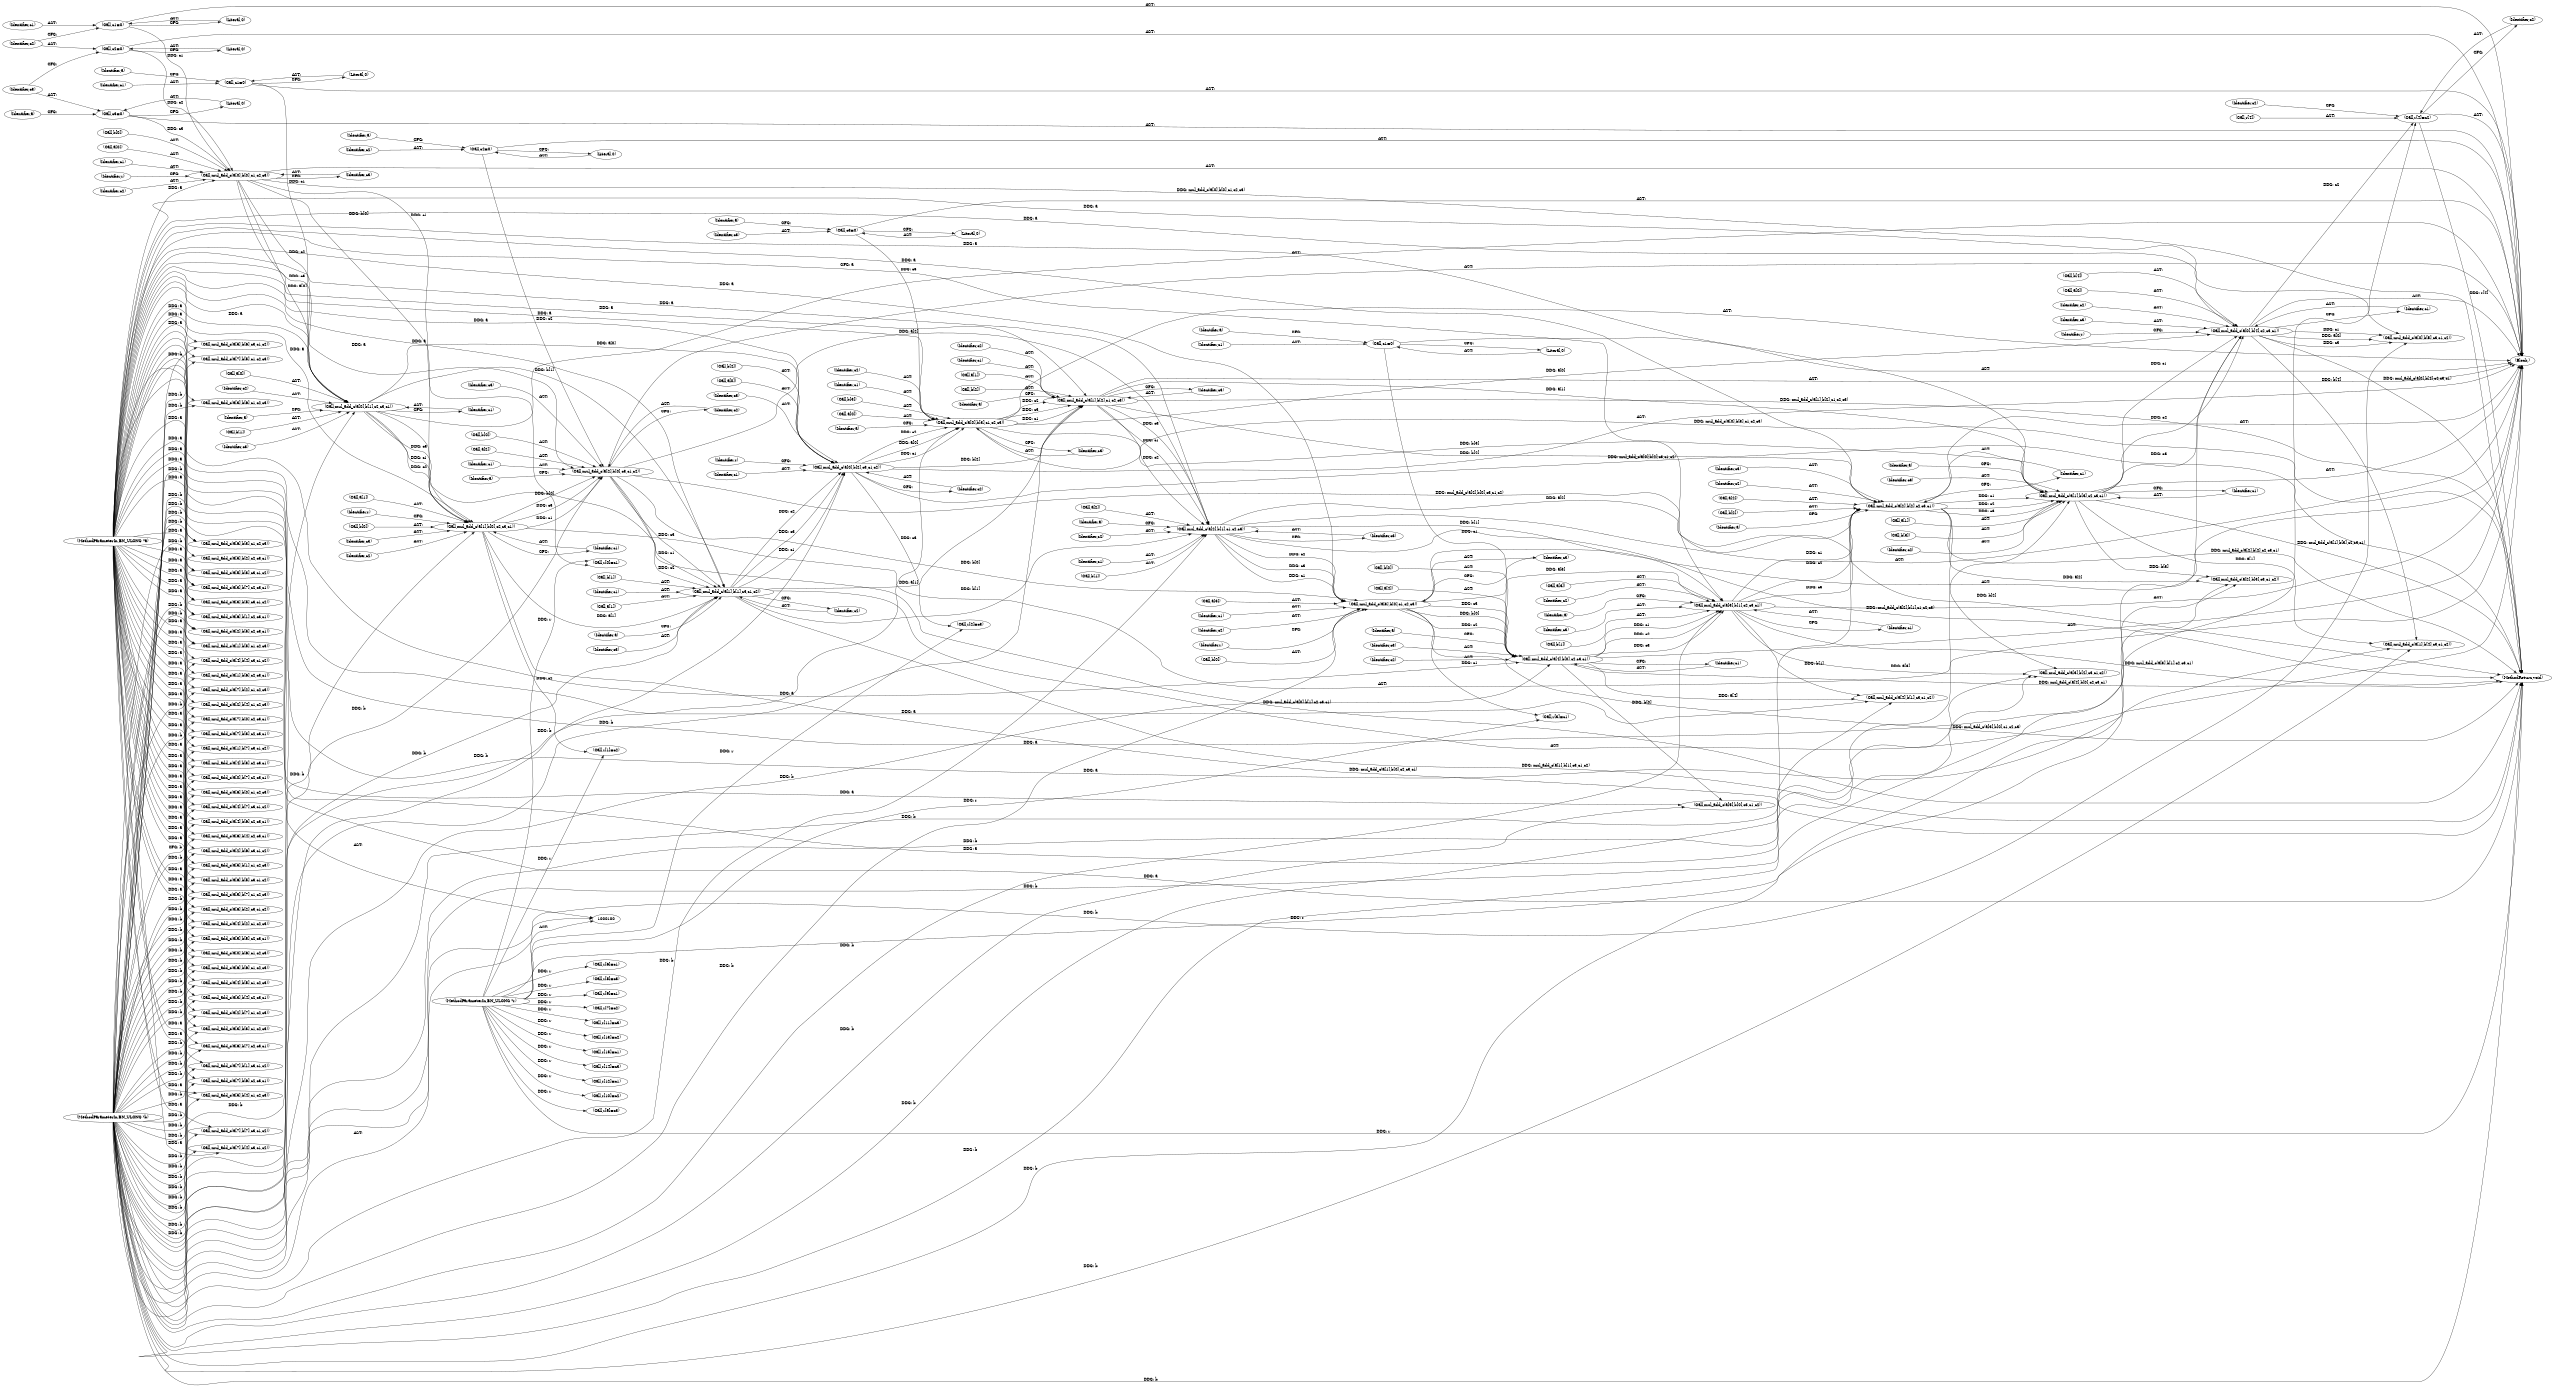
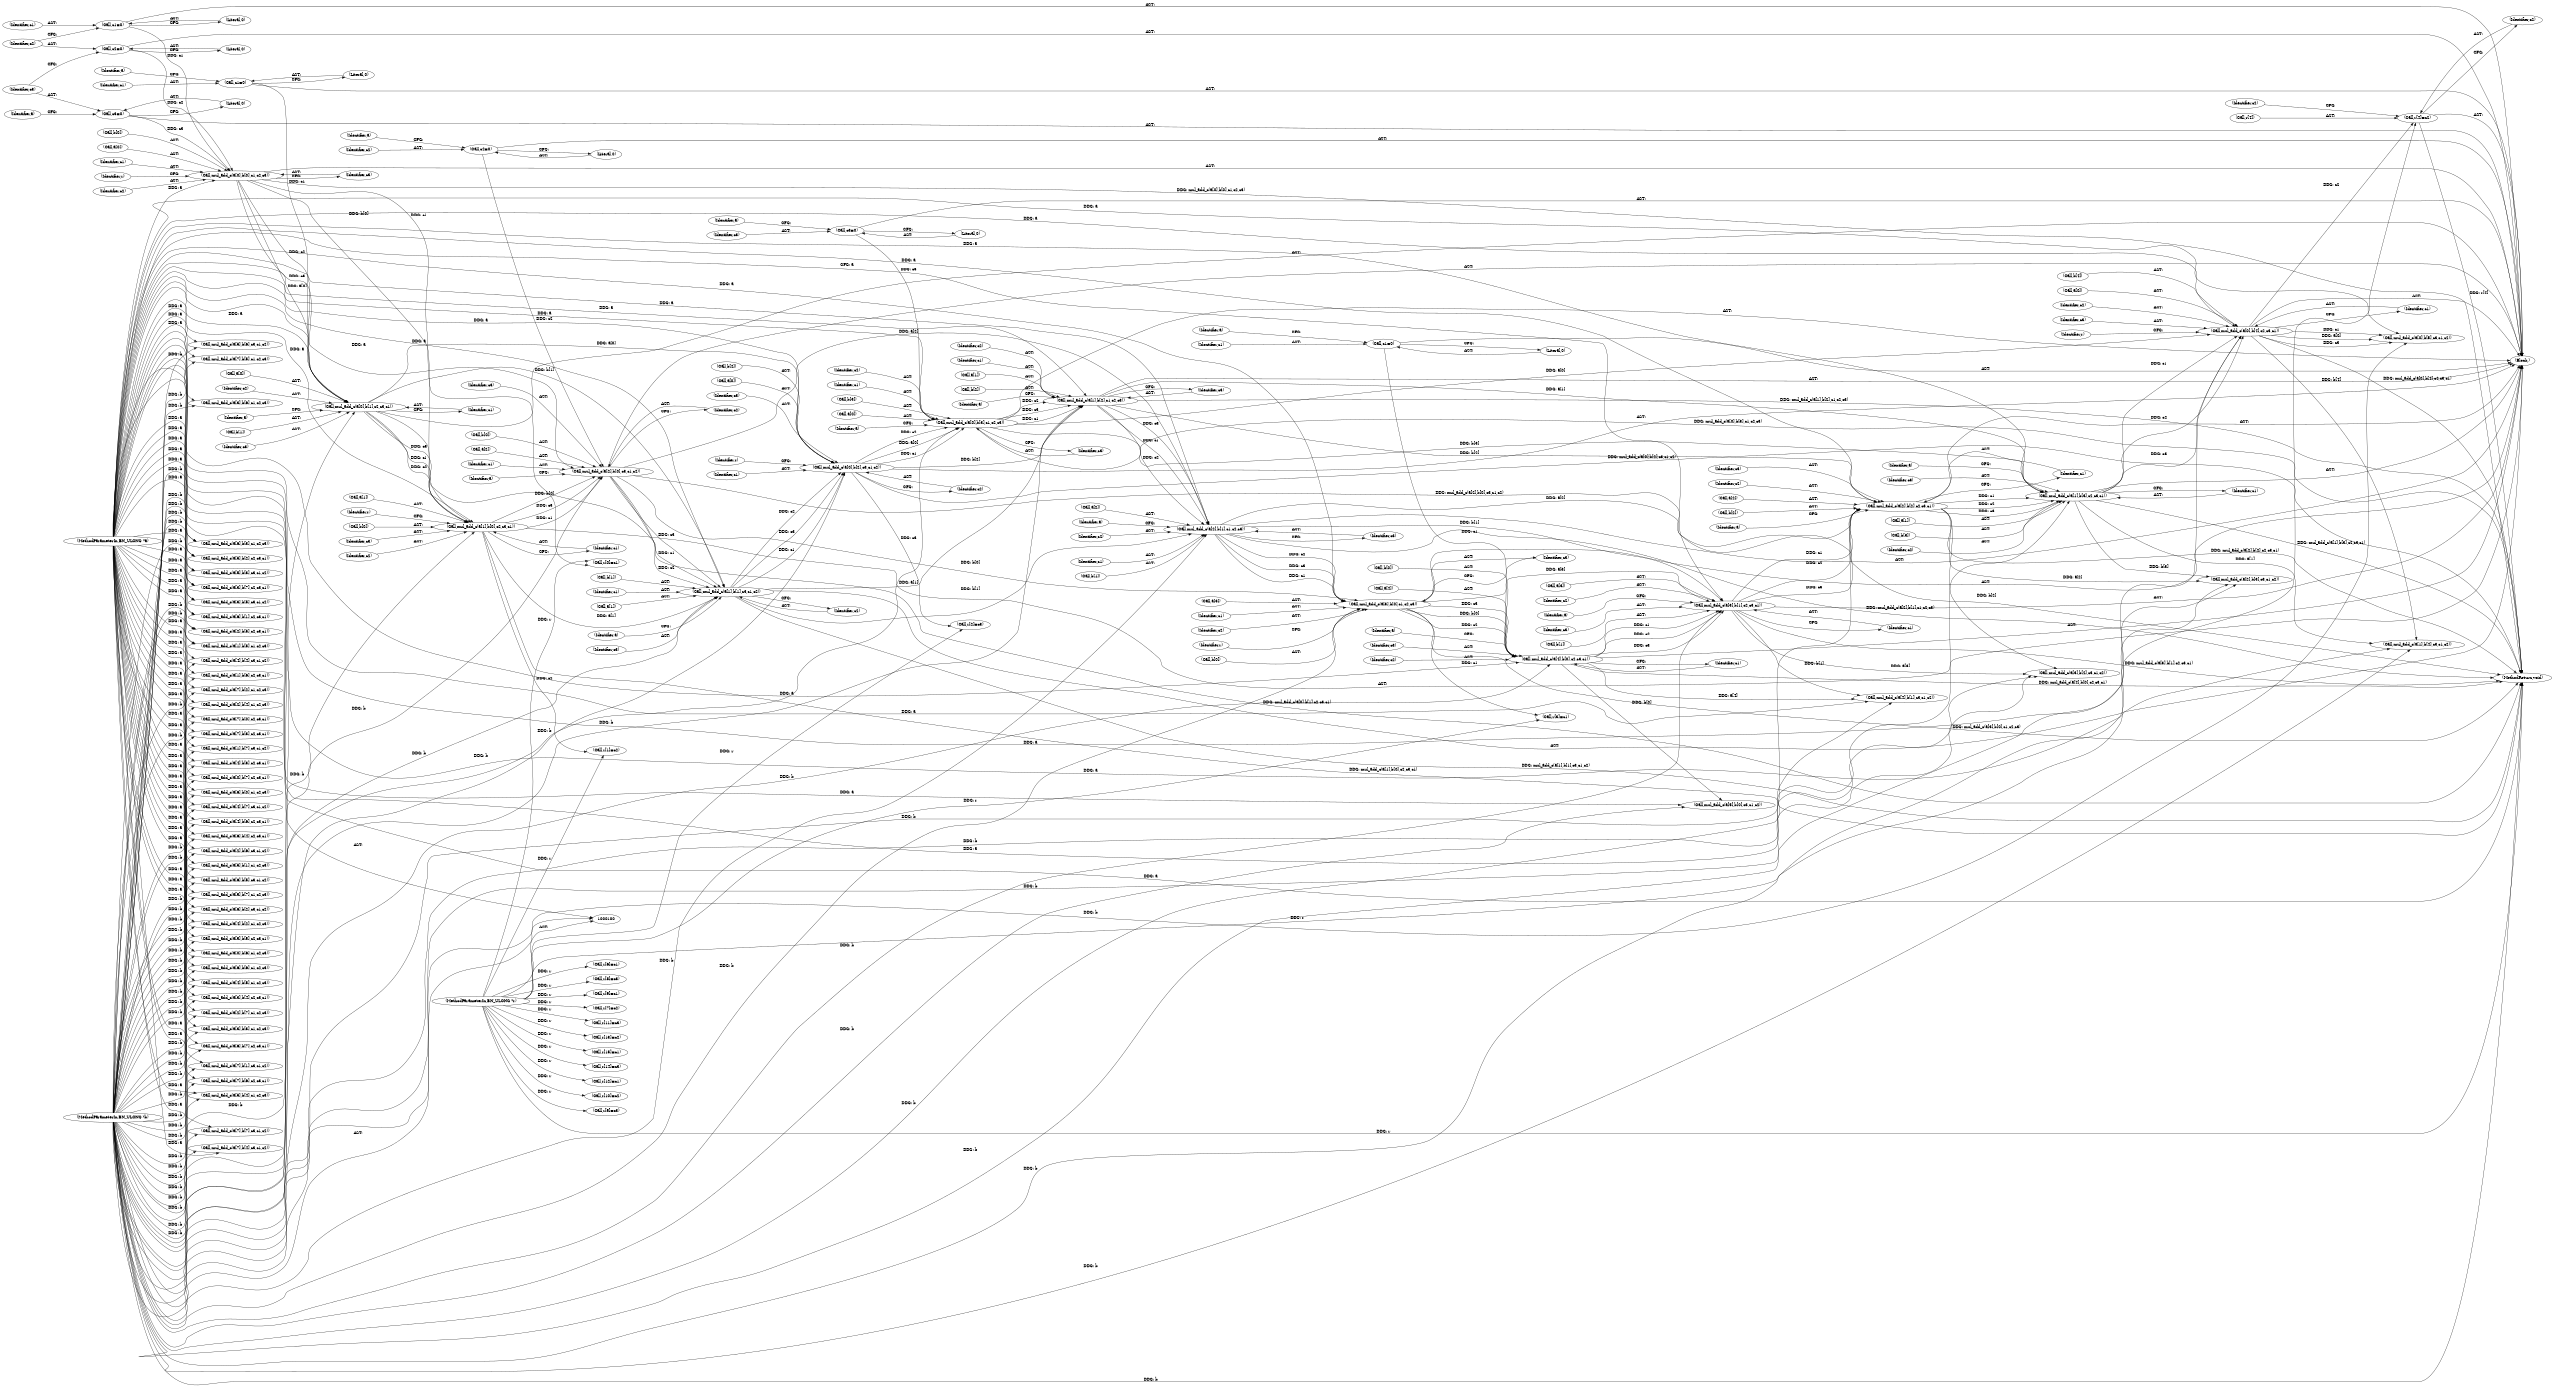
edge "(MethodParameterIn,BN_ULONG *a)" -> "(Call,mul_add_c(a[5],b[2],c2,c3,c1))": added, label "DDG: a"
edge "(MethodParameterIn,BN_ULONG *b)" -> "(Call,mul_add_c(a[7],b[2],c1,c2,c3))": label "CFG: b" -> "DDG: b"
